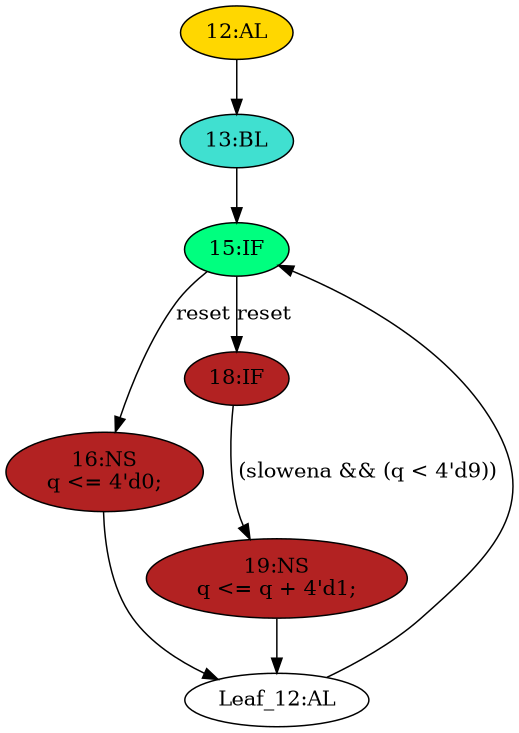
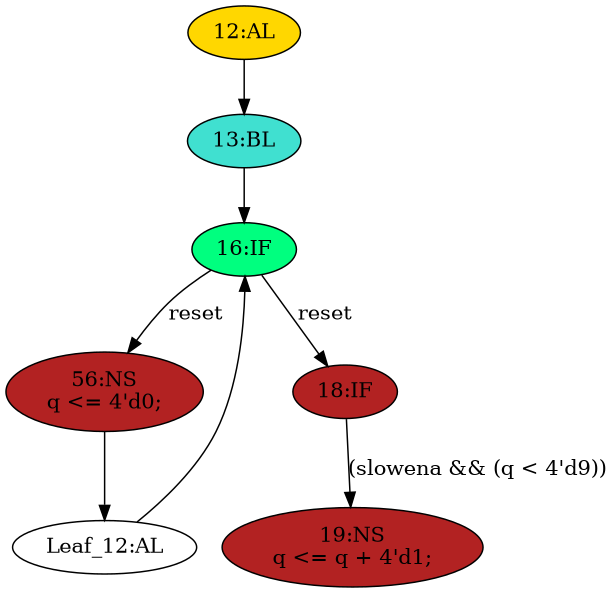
node "15:IF": label "15:IF" -> "16:IF"
node "16:NS q <= 4'd0;": label "16:NS q <= 4'd0;" -> "56:NS q <= 4'd0;"
edge "19:NS q <= q + 4'd1;" -> "Leaf_12:AL": removed
